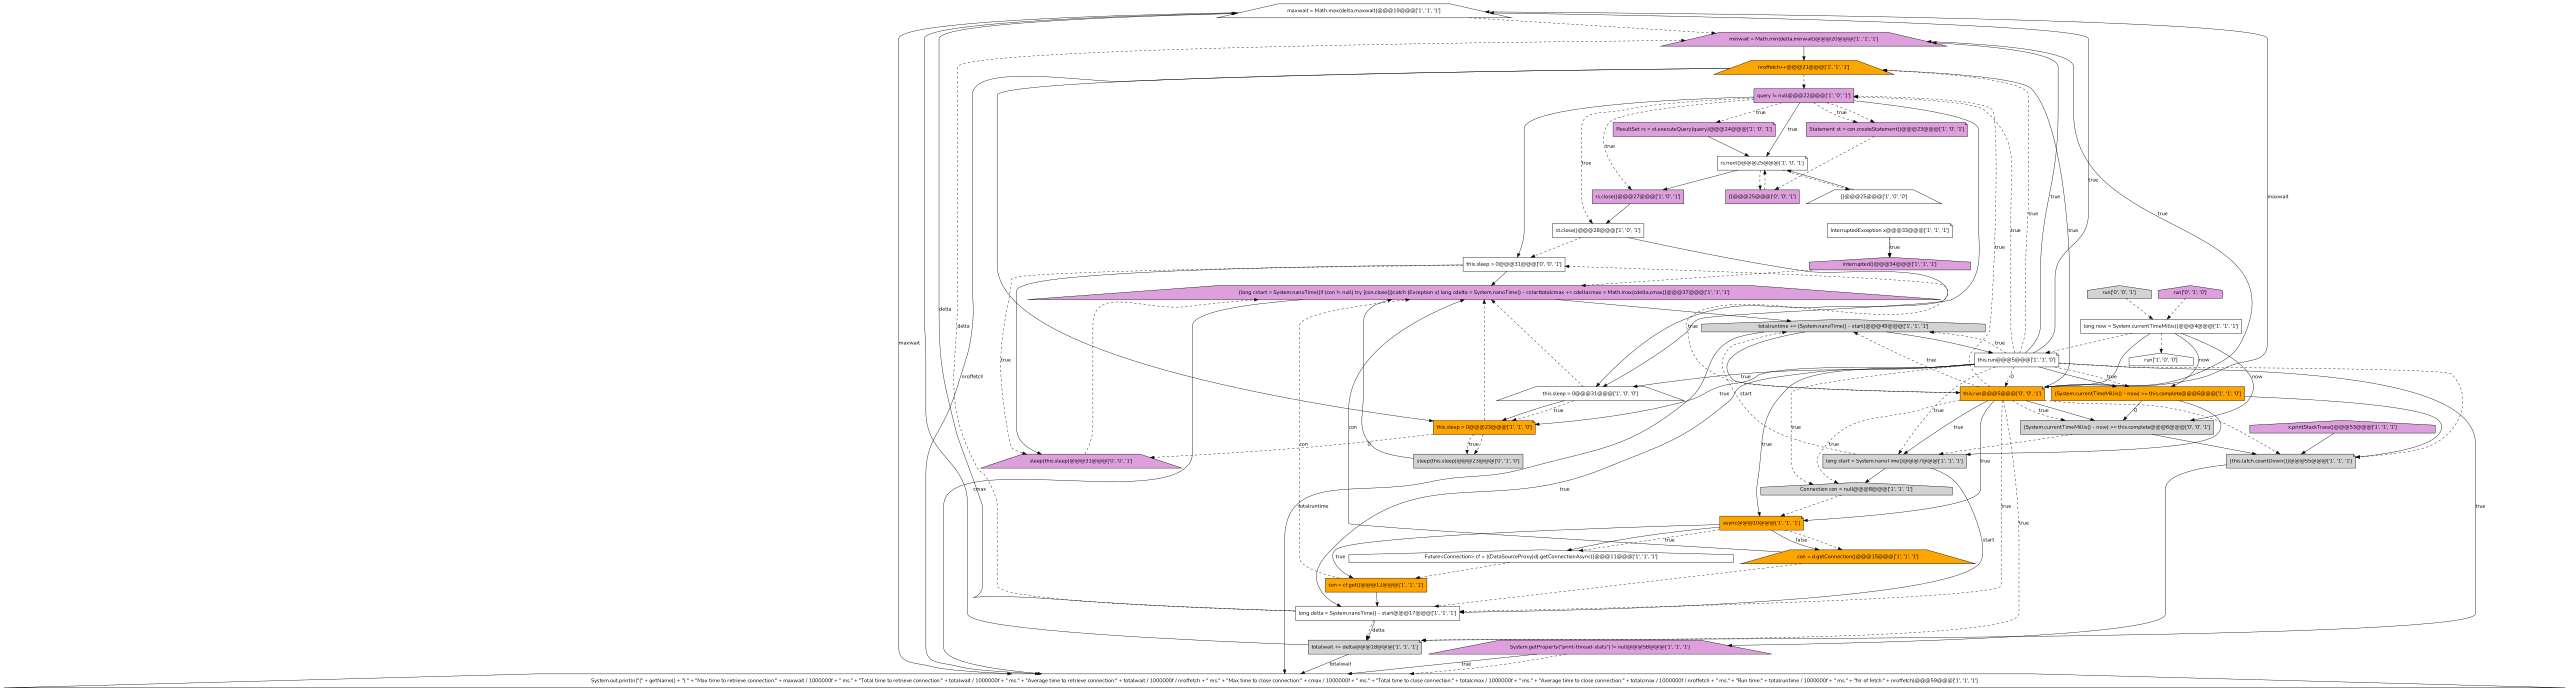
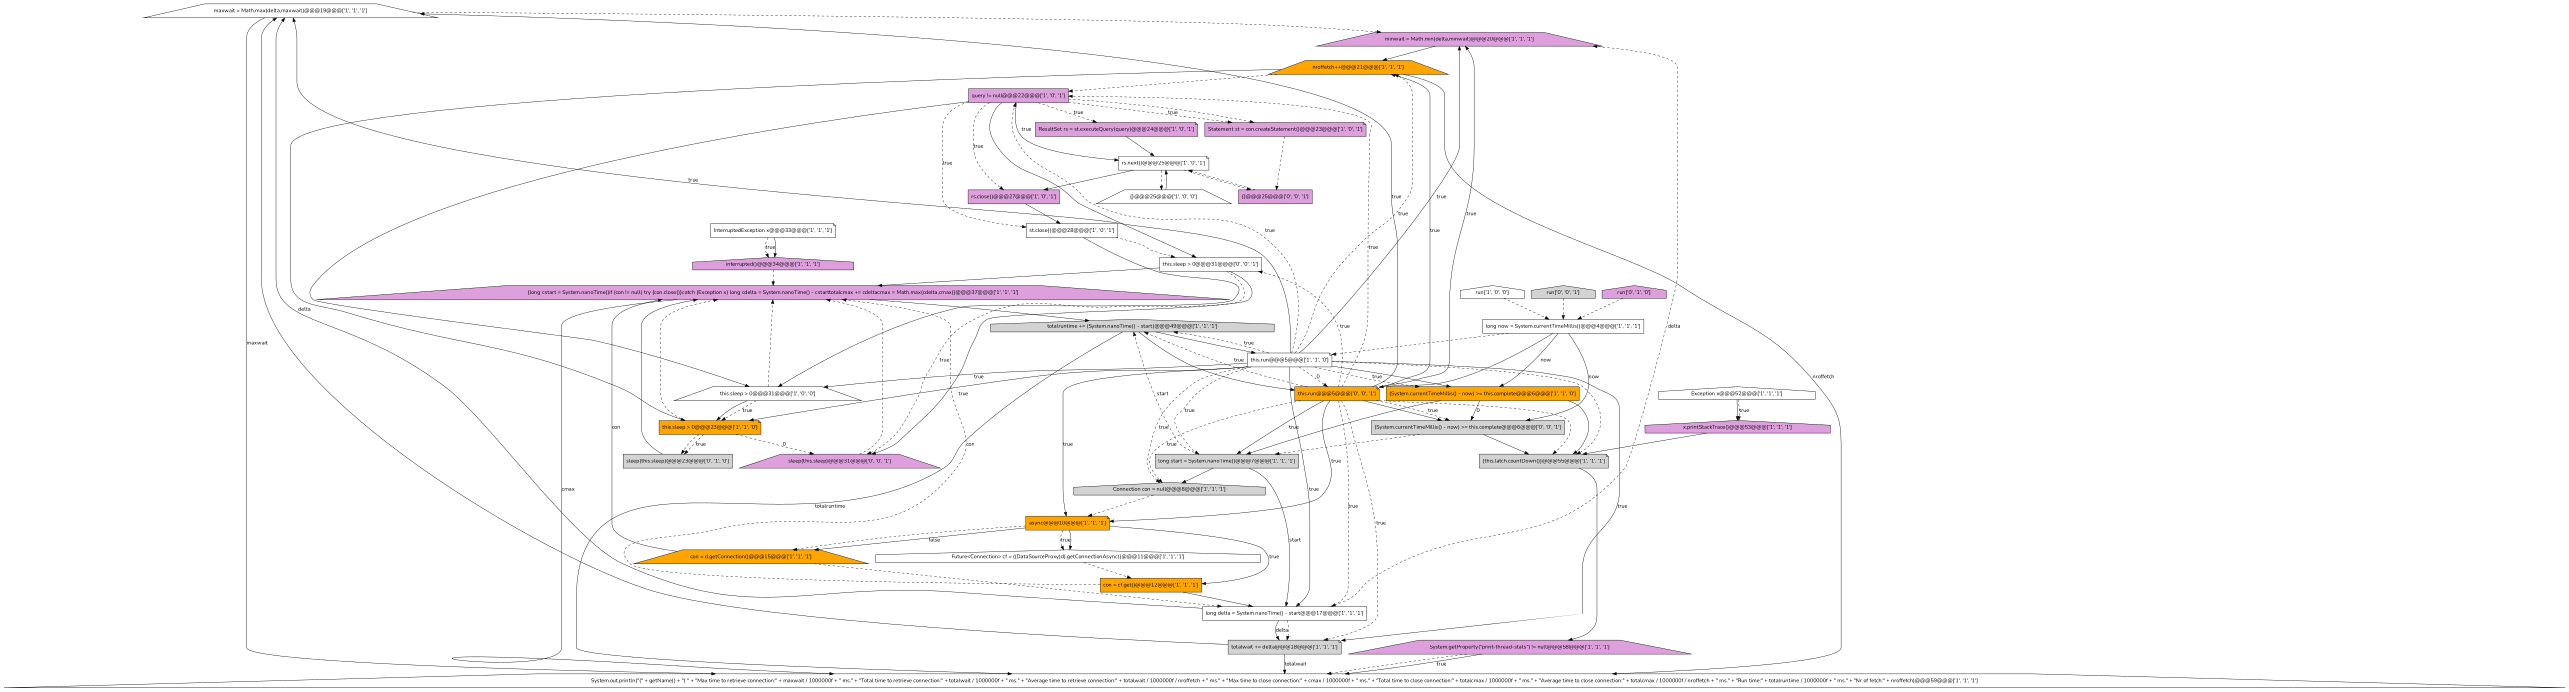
edge "this.run@@@5@@@['0', '0', '1']" -> "maxwait = Math.max(delta,maxwait)@@@19@@@['1', '1', '1']": label "maxwait" -> "true"
edge "long now = System.currentTimeMillis()@@@4@@@['1', '1', '1']" -> "run['1', '0', '0']": reversed
node "Exception x@@@52@@@['1', '1', '1']": added
